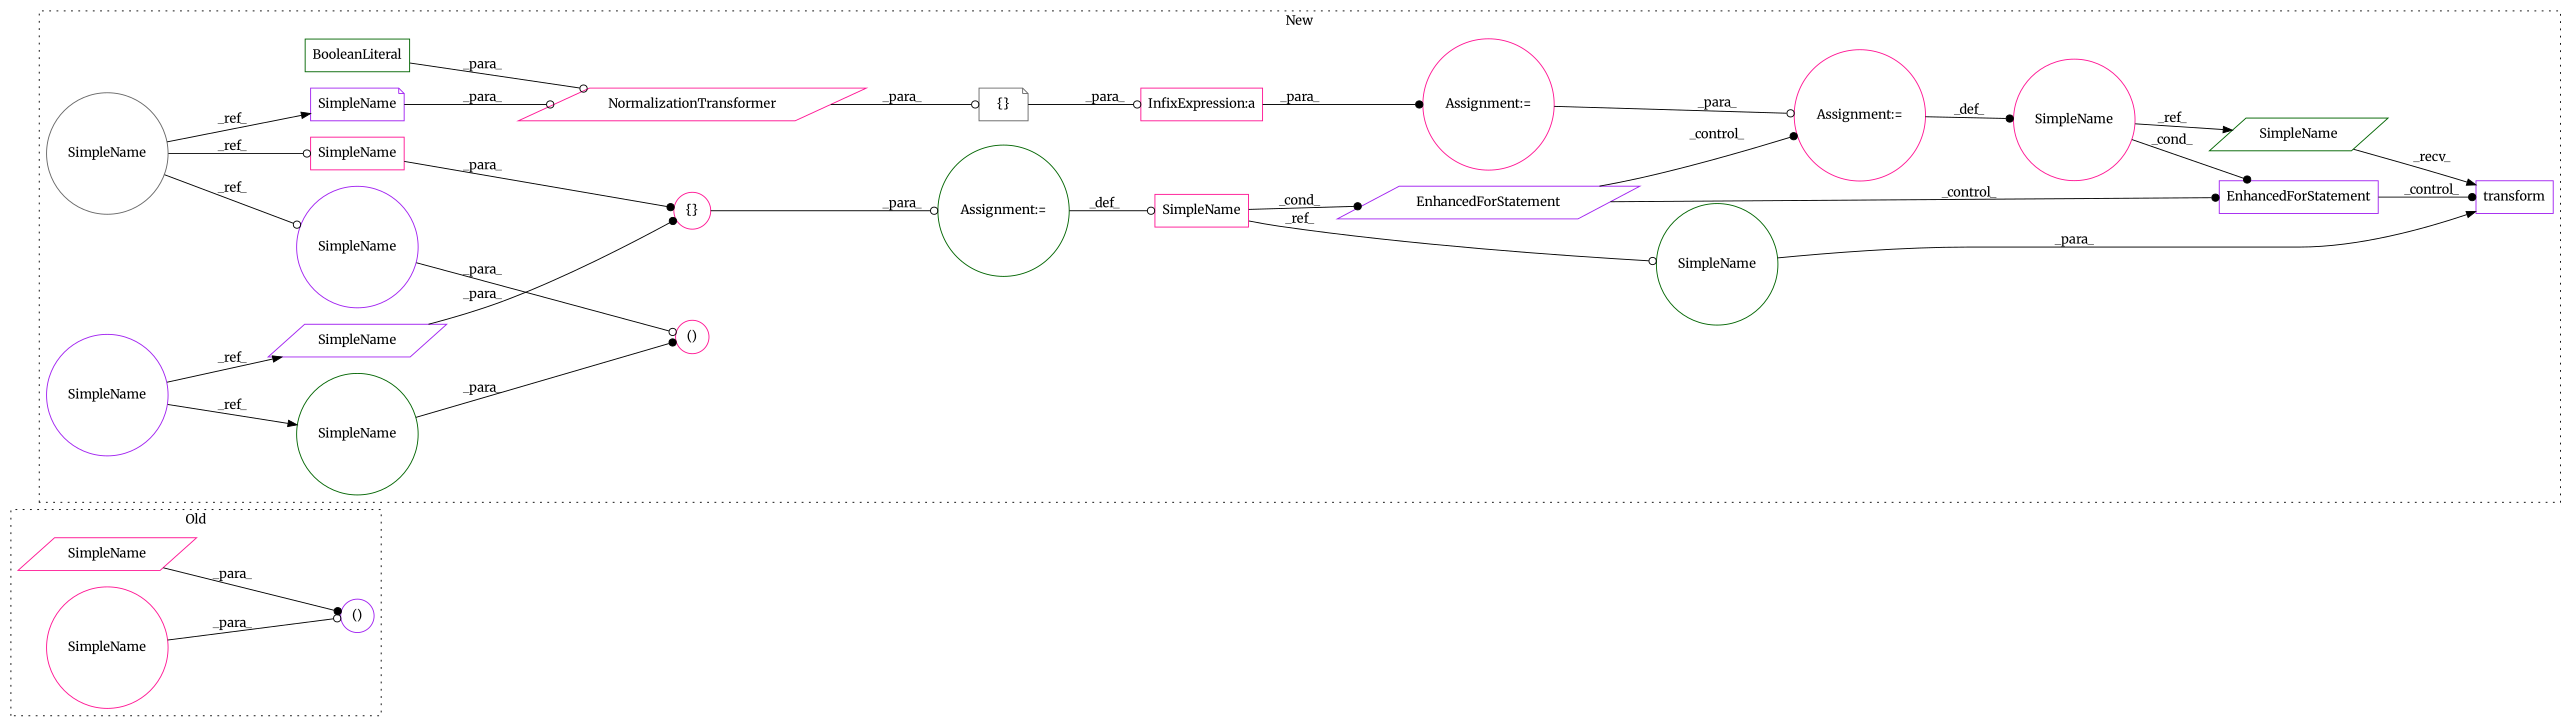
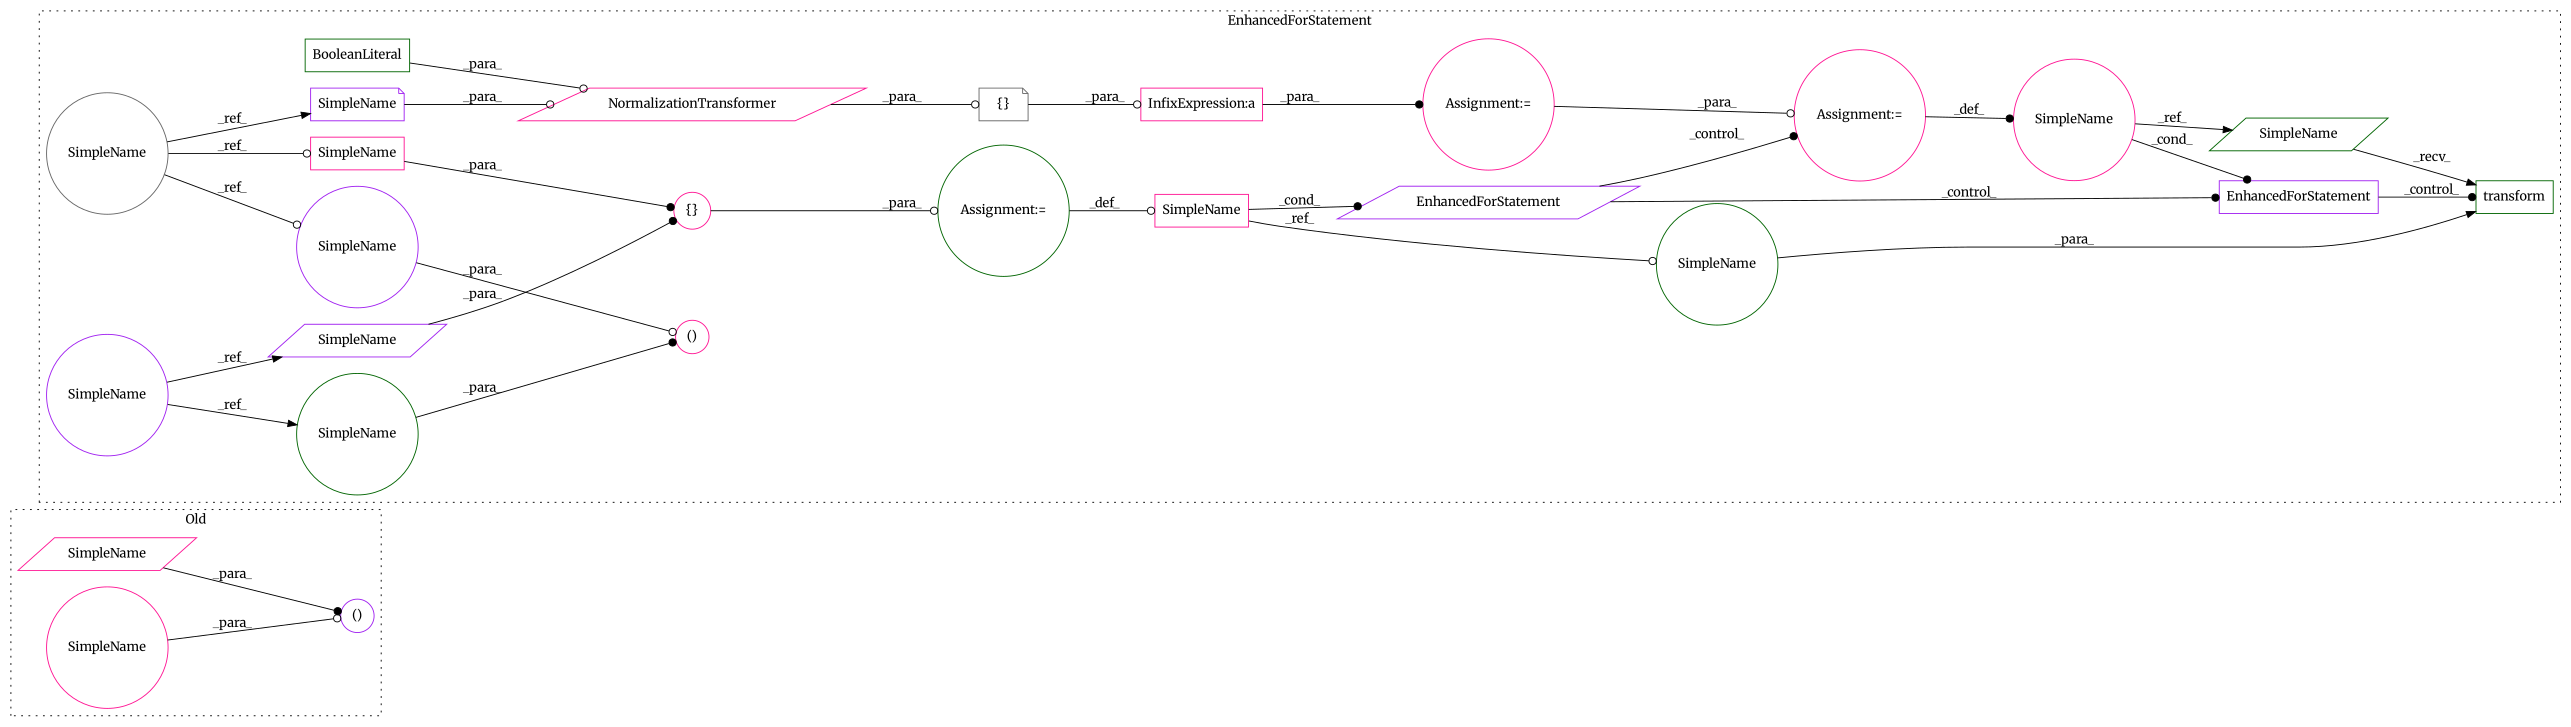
cluster "New": label "New" -> "EnhancedForStatement"
node "transform": color purple -> darkgreen
